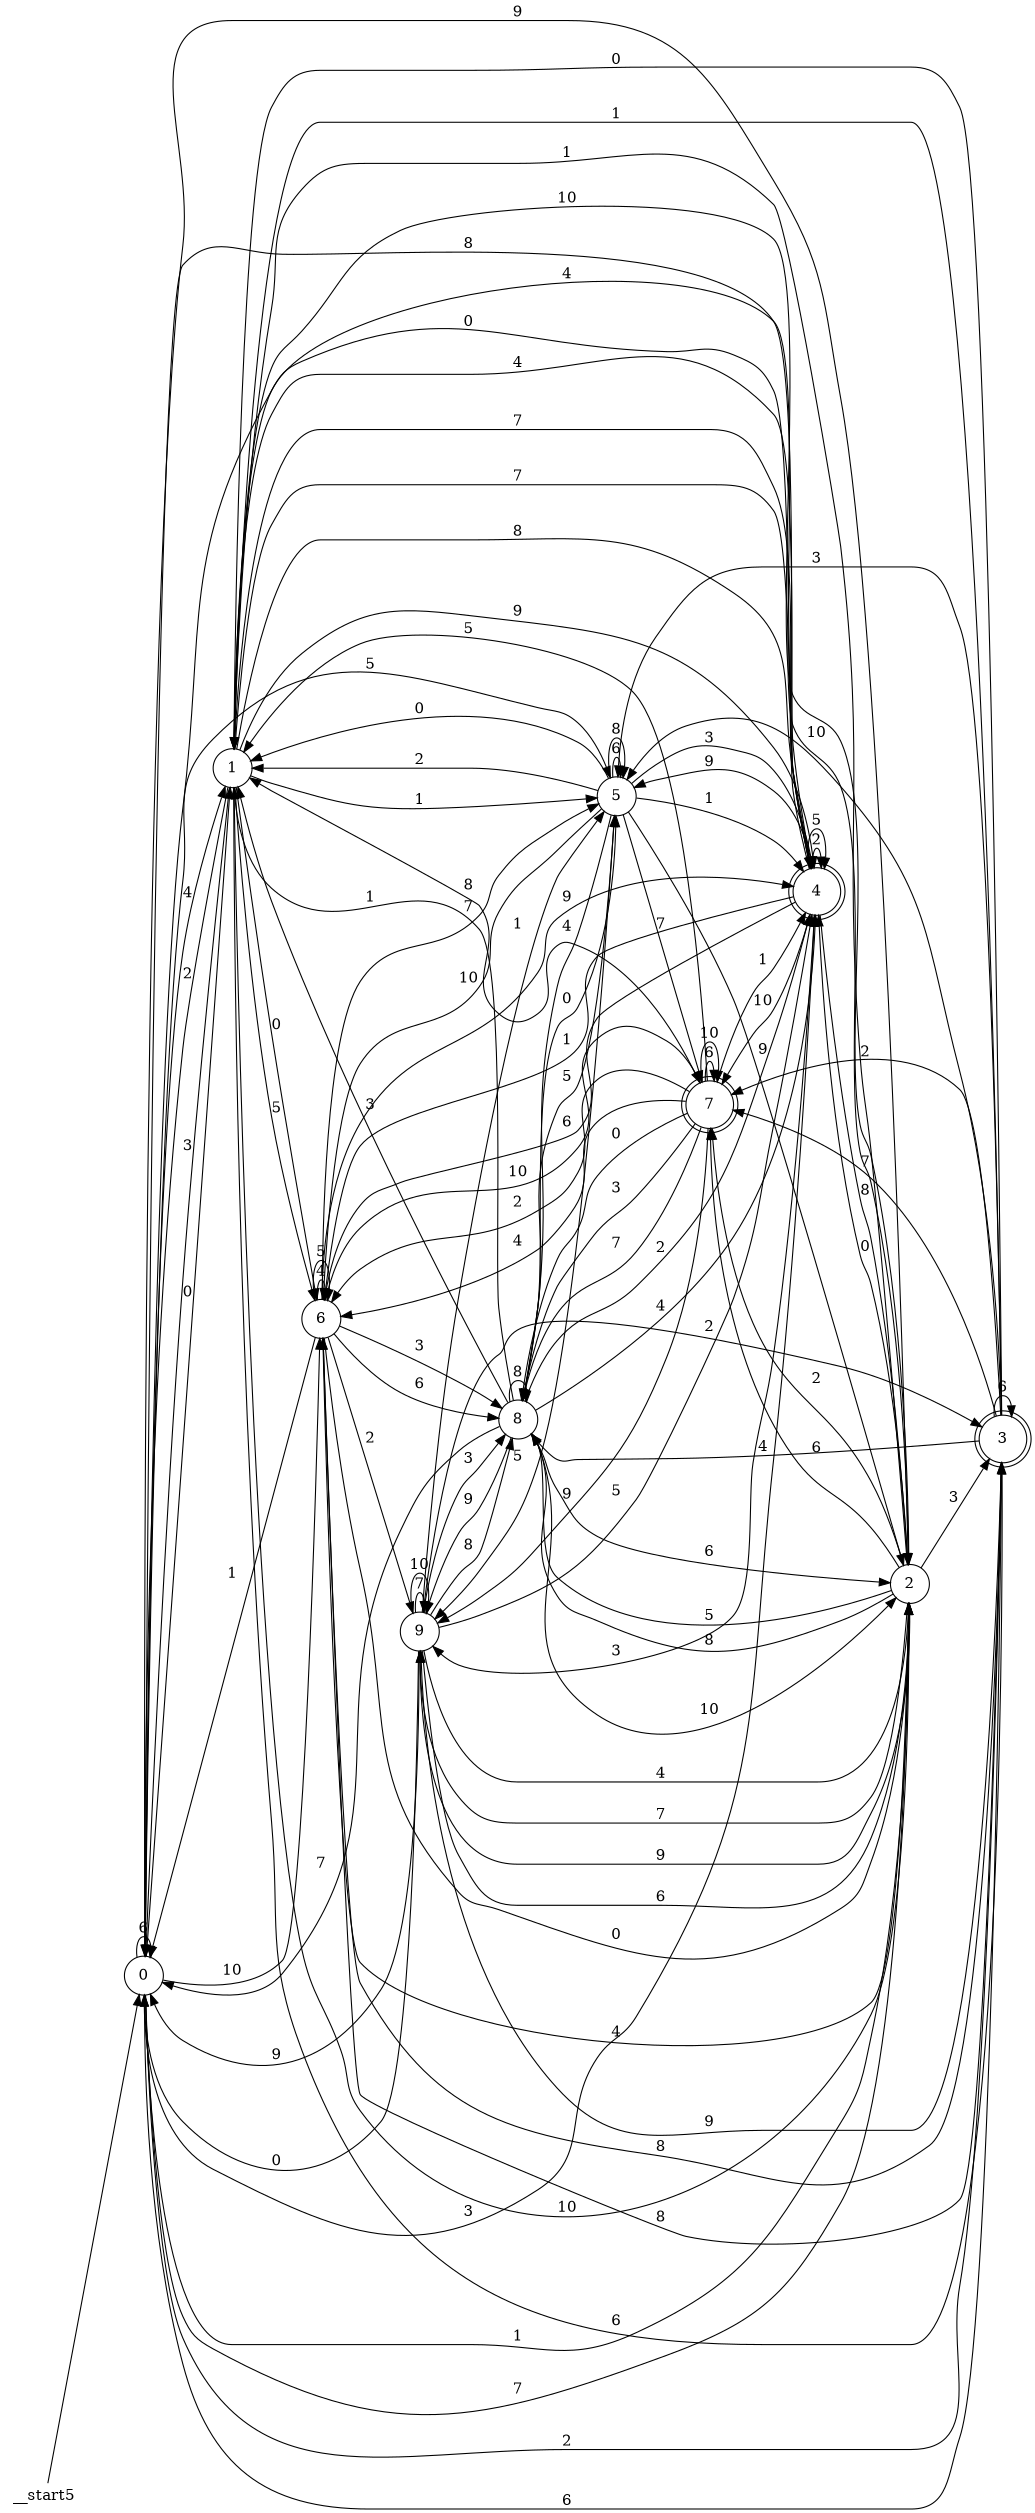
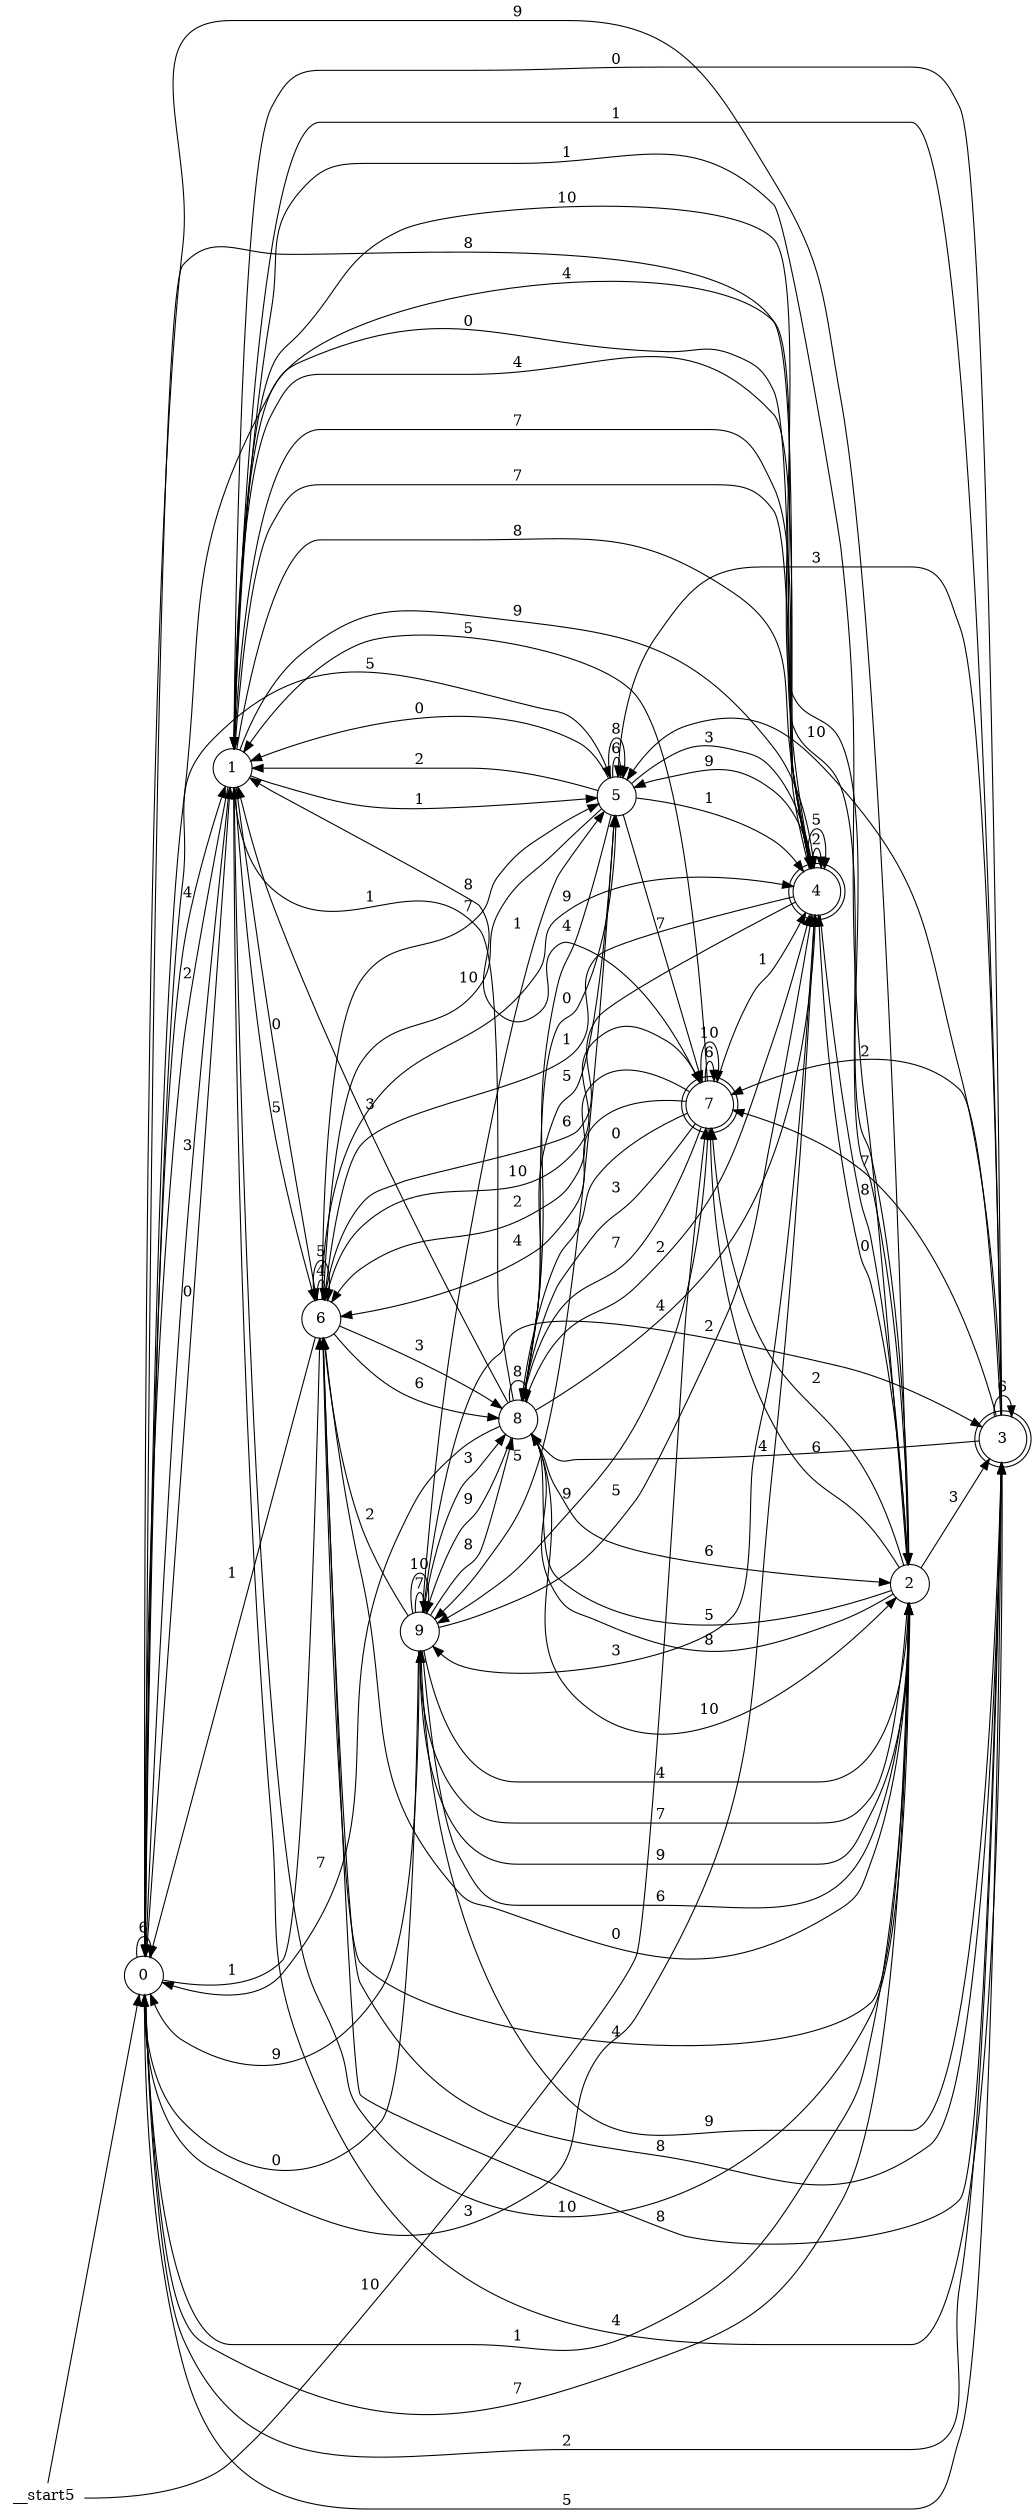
edge "4" -> "7": now "__start5" -> "7"
edge "5" -> "2": removed, label "9"
edge "6" -> "9": reversed
edge "0" -> "6": label "10" -> "1"
edge "1" -> "3": label "6" -> "4"
edge "3" -> "0": label "6" -> "5"
